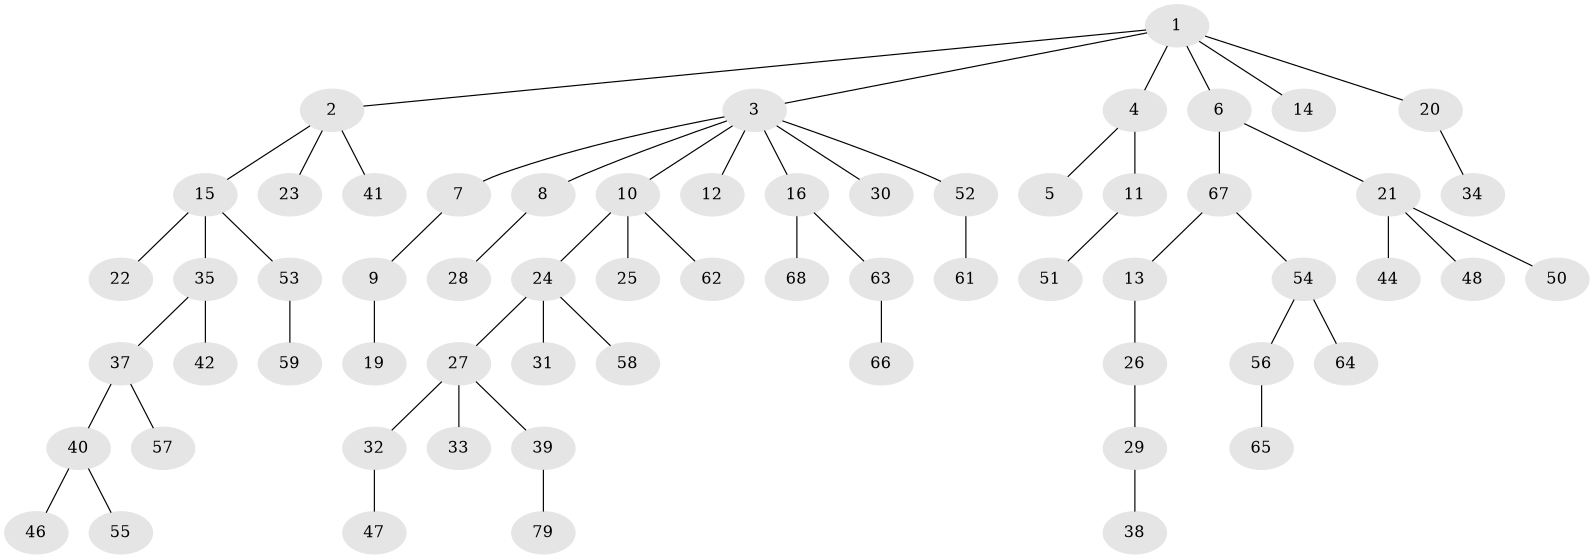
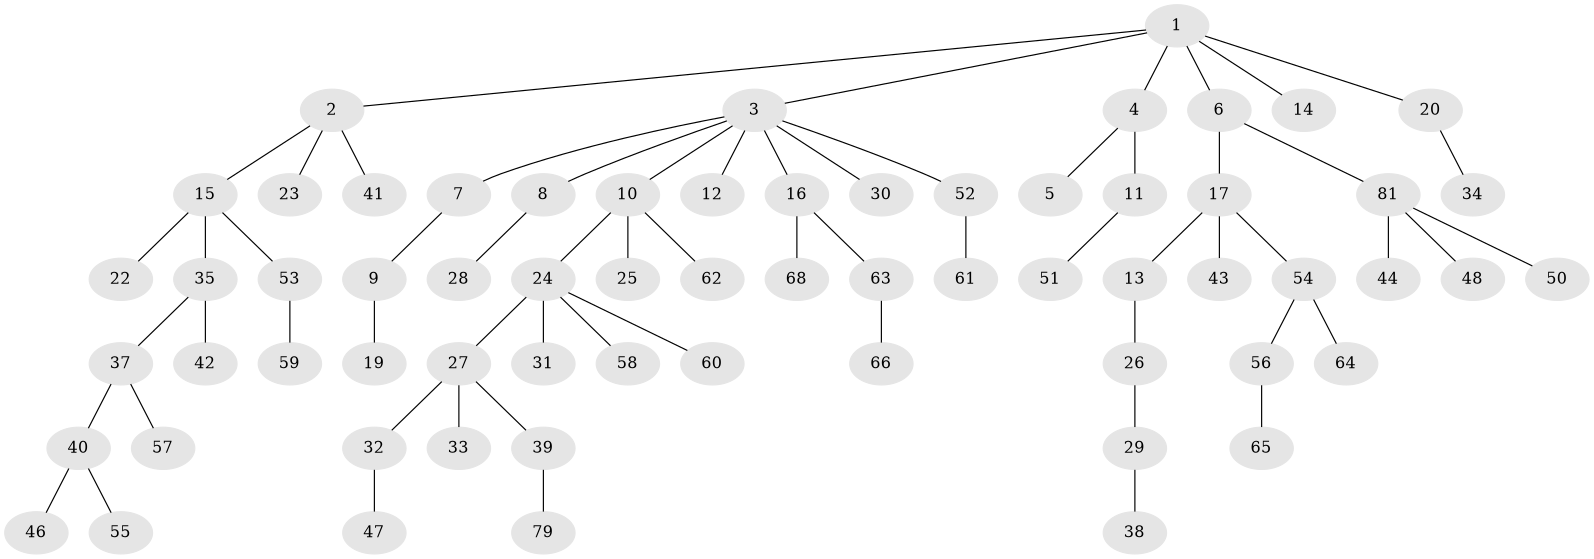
node "67": label "67" -> "17"
node "21": label "21" -> "81"
node "43": added
node "60": added
